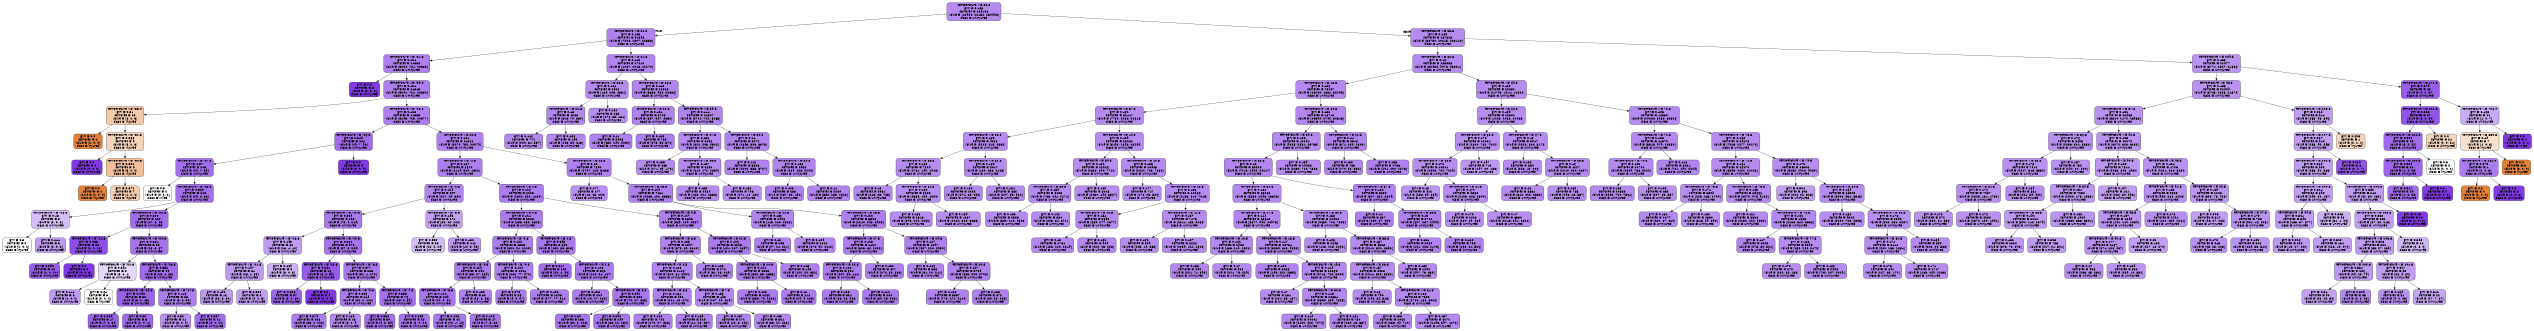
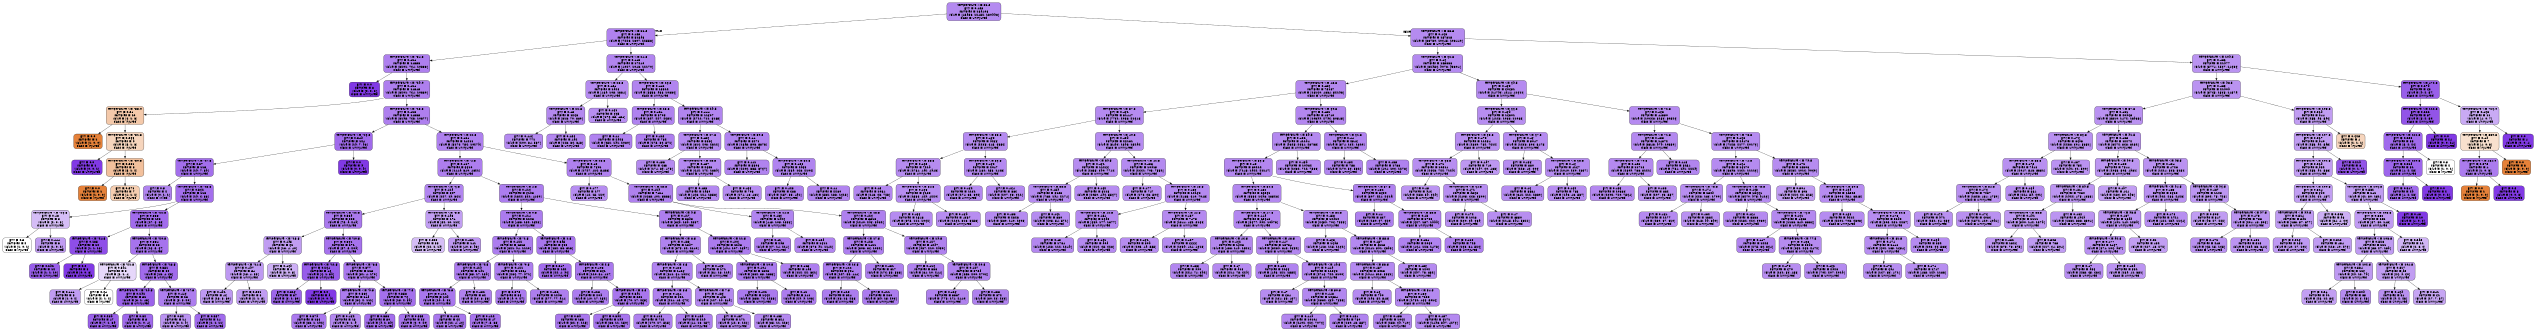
node "gini = 0.0 samples = 24 value = [0, 0, 24] class = Uninjured": fillcolor #f6d5bd -> #8139e5
node "gini = 0.0 samples = 4 value = [0, 0, 4] class = Killed": label "gini = 0.0 samples = 4 value = [0, 0, 4] class = Killed" -> "gini = 0.0 samples = 4 value = [0, 0, 4] class = Uninjured"
node "gini = 0.5 samples = 2 value = [0, 1, 1] class = Killed": fillcolor #ffffff -> #b084ef
